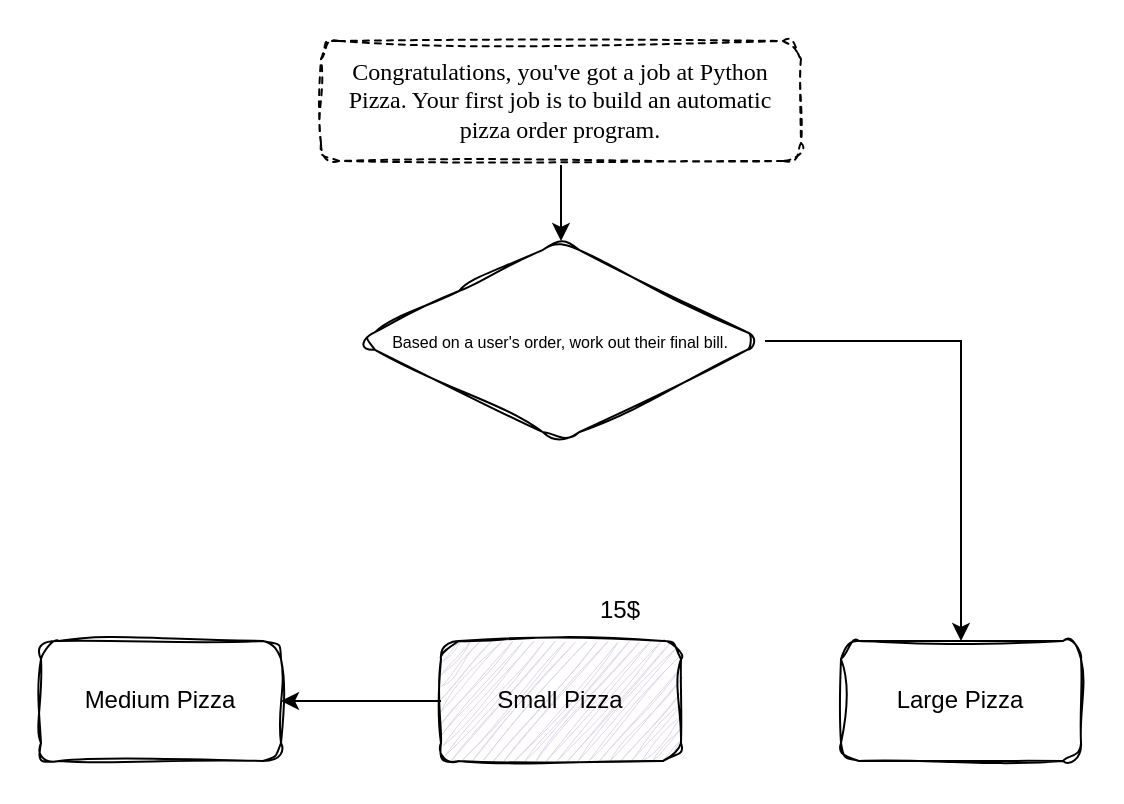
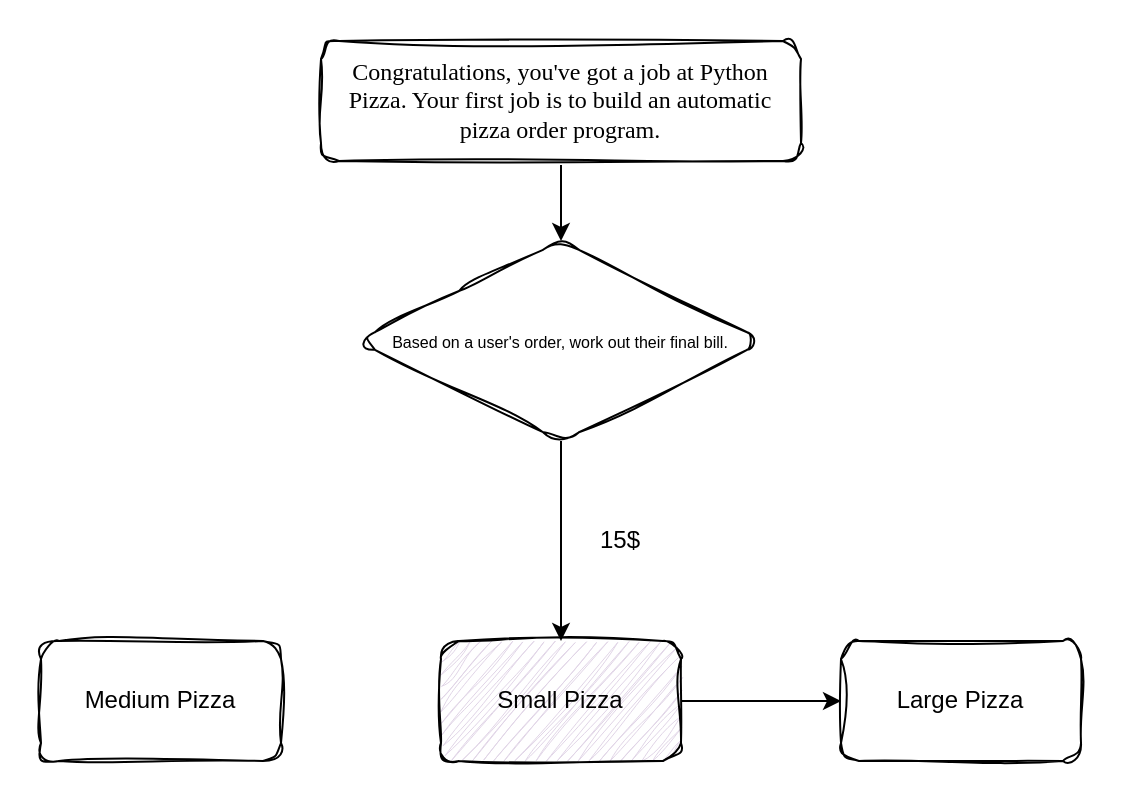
node "Congratulations, you've got a job at Python Pizza. Your first job is to build an automatic pizza order program.": style dashed -> solid
edge "Based on a user's order, work out their final bill." -> "Large Pizza": now "Based on a user's order, work out their final bill." -> "Small Pizza"
node "15$": moved (621, 611) -> (621, 541)
edge "Small Pizza" -> "Medium Pizza": now "Small Pizza" -> "Large Pizza"
